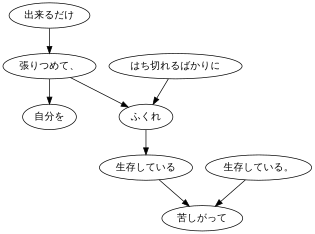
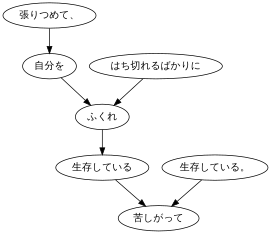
node "出来るだけ": removed
edge "張りつめて、" -> "ふくれ": now "自分を" -> "ふくれ"
